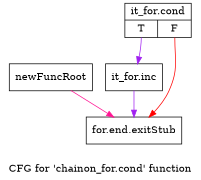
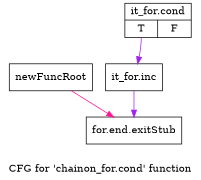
edge "it_for.cond" -> "for.end.exitStub": removed
